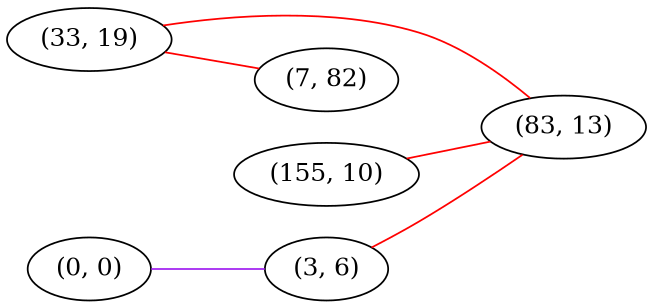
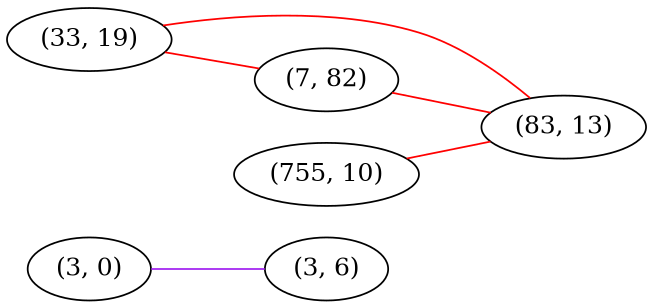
node "(155, 10)": label "(155, 10)" -> "(755, 10)"
edge "(83, 13)" -- "(3, 6)": now "(83, 13)" -- "(7, 82)"
node "(0, 0)": label "(0, 0)" -> "(3, 0)"
